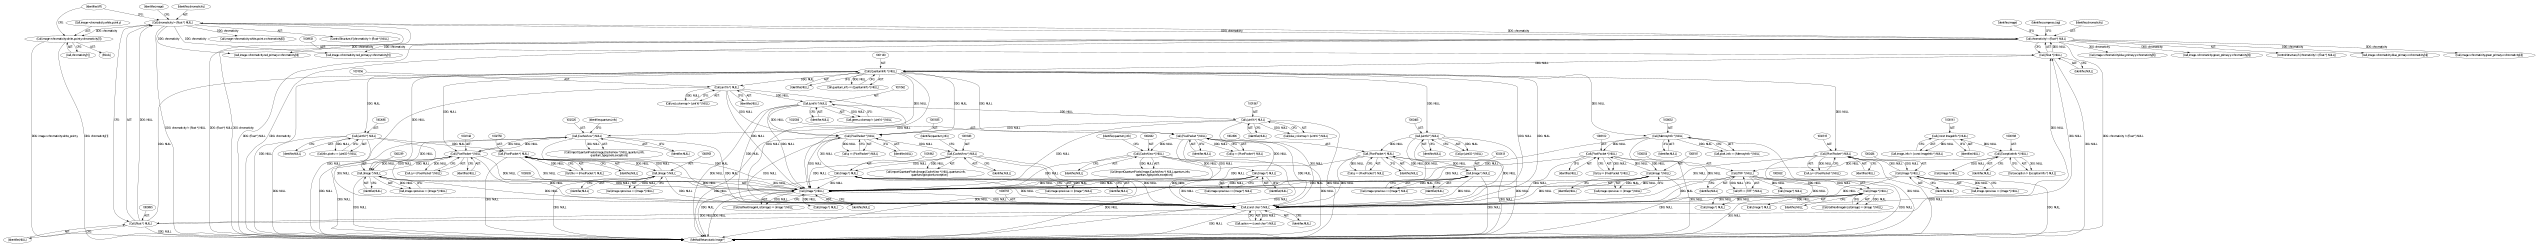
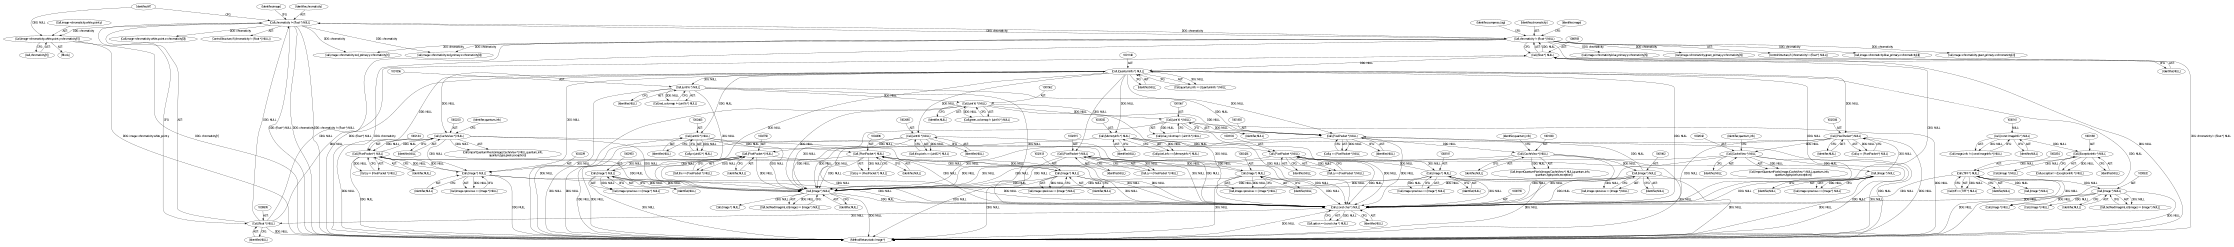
edge "(Identifier,tiff)" -> "(Call,image->chromaticity.white_point.y=chromaticity[1])": label "CFG: " -> "DDG: NULL"
edge "1000161" -> "(Call,(const ImageInfo *) NULL)": label "AST: " -> "NULL: "
node "1003303": removed
edge "(Call,(MemoryInfo *) NULL)" -> "(MethodReturn,static Image *)": removed, label "DDG: NULL"
